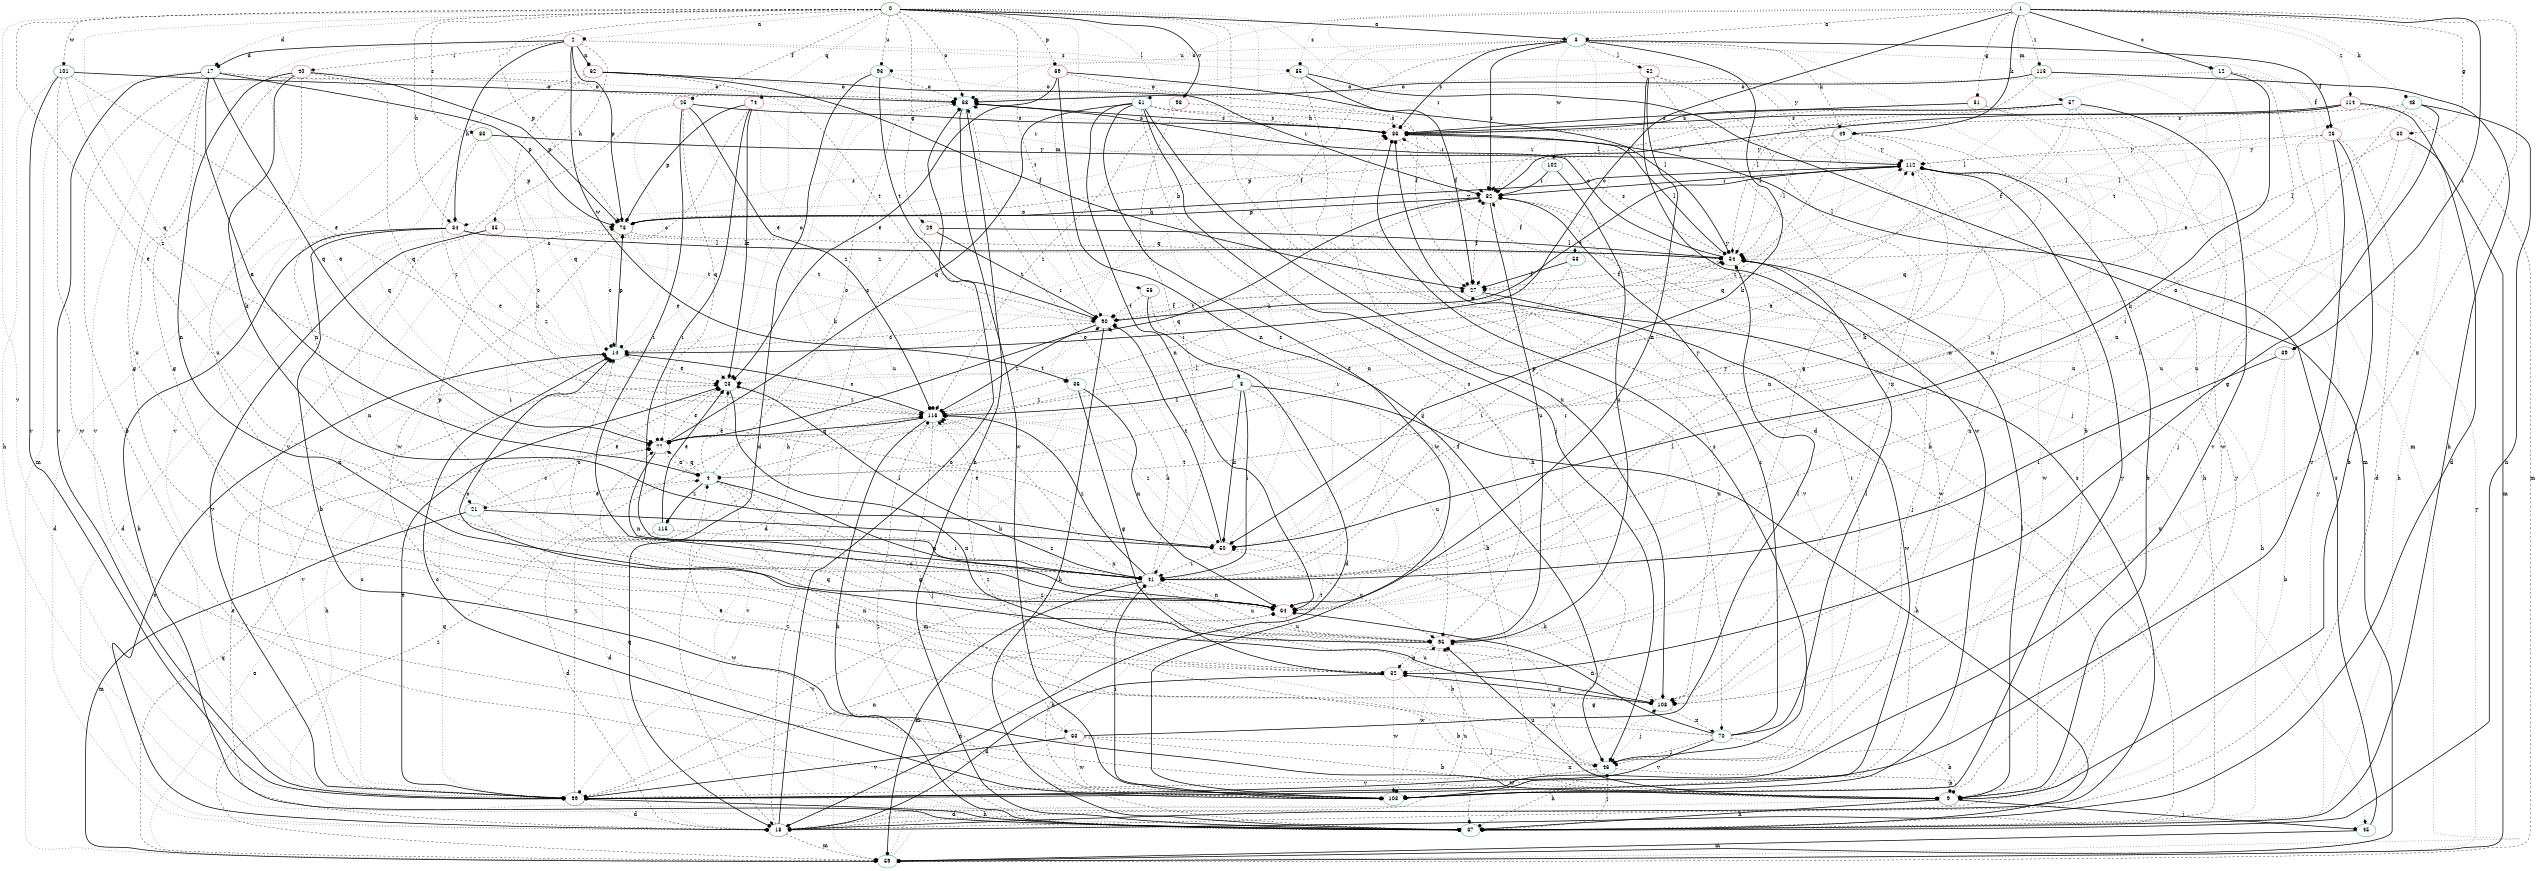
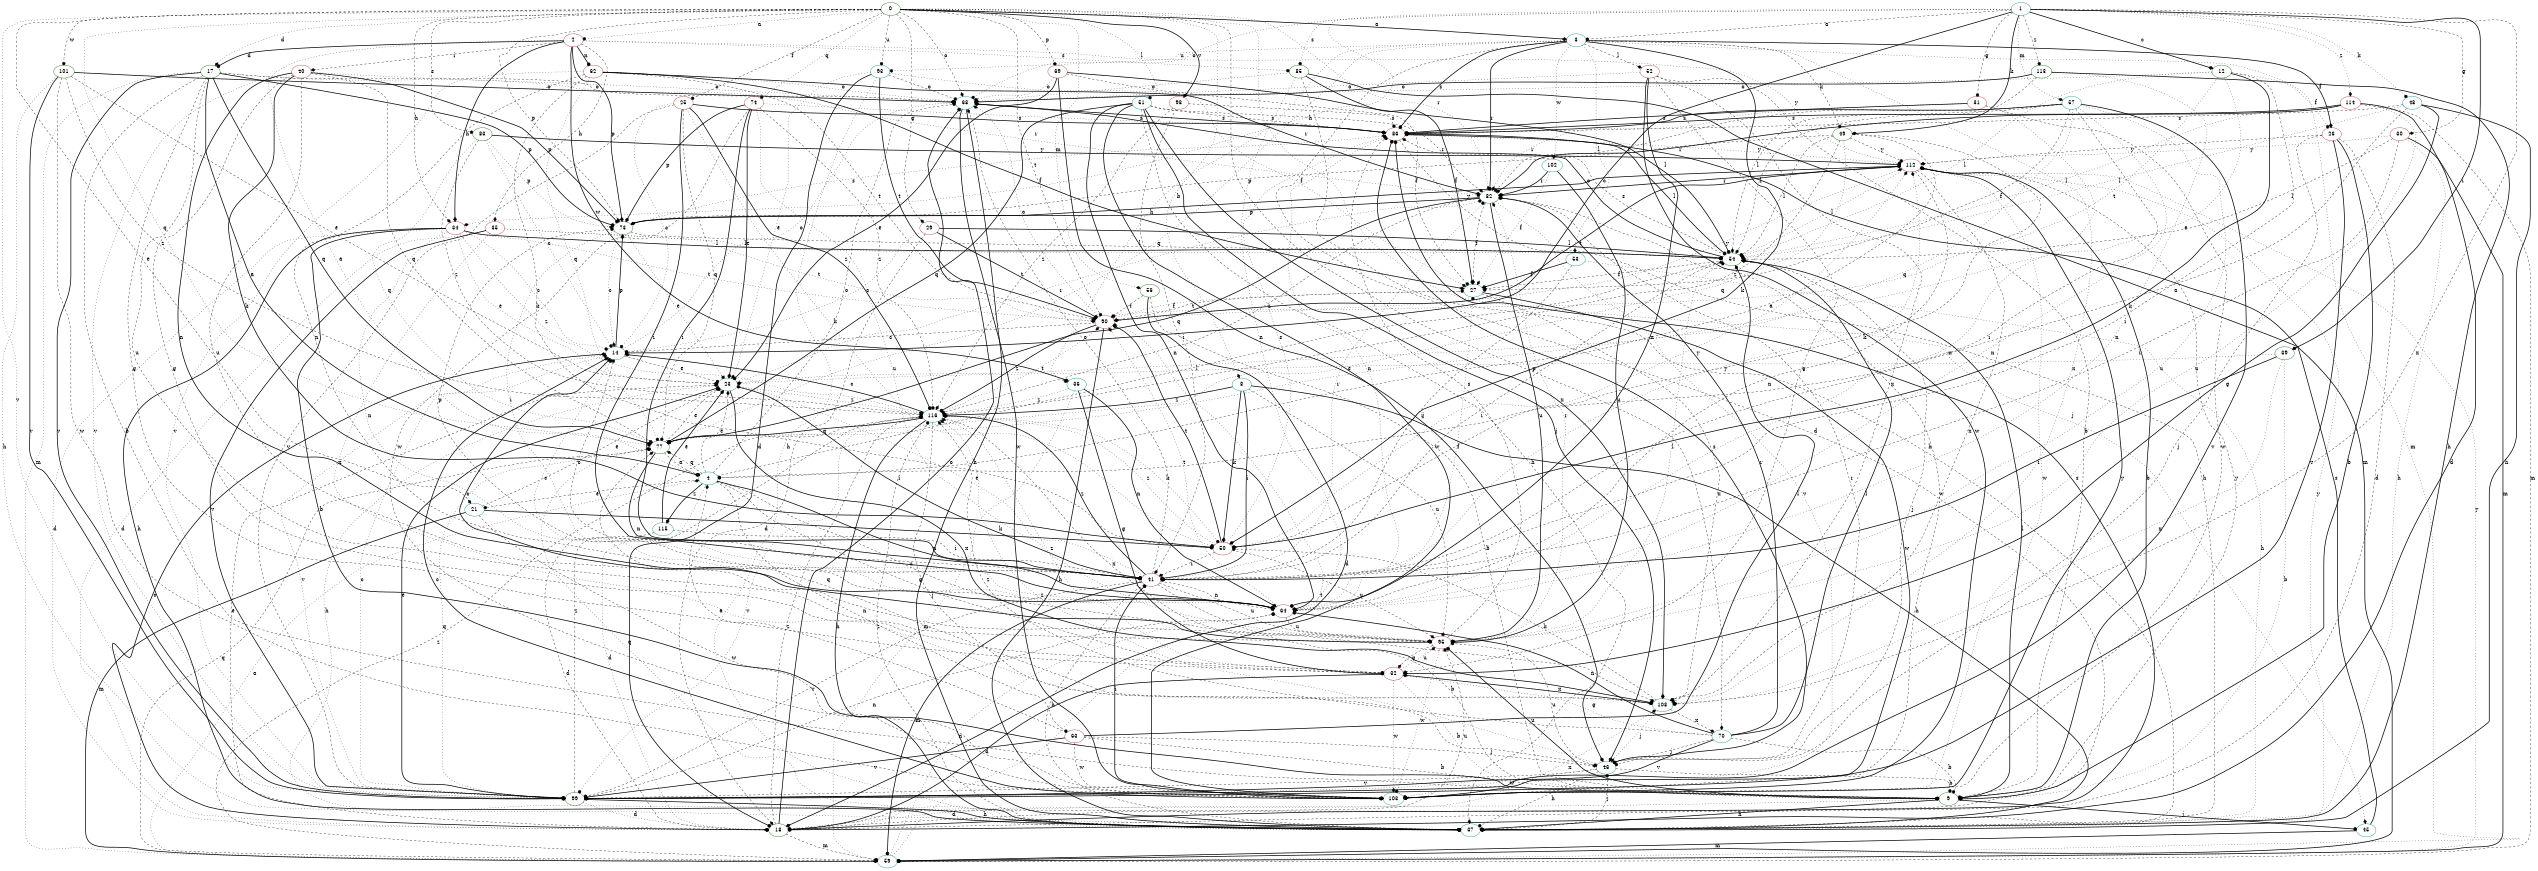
edge "74" -> "116": style dotted -> dashed
